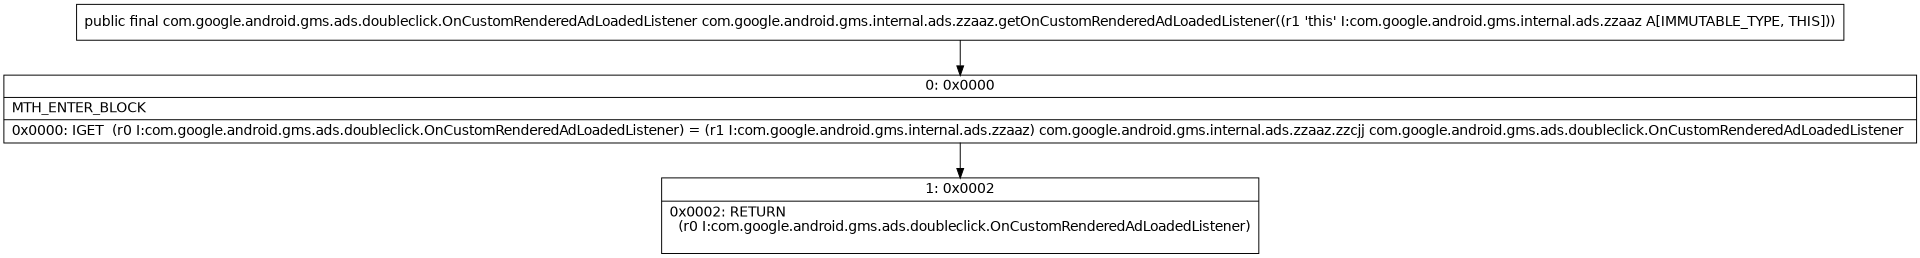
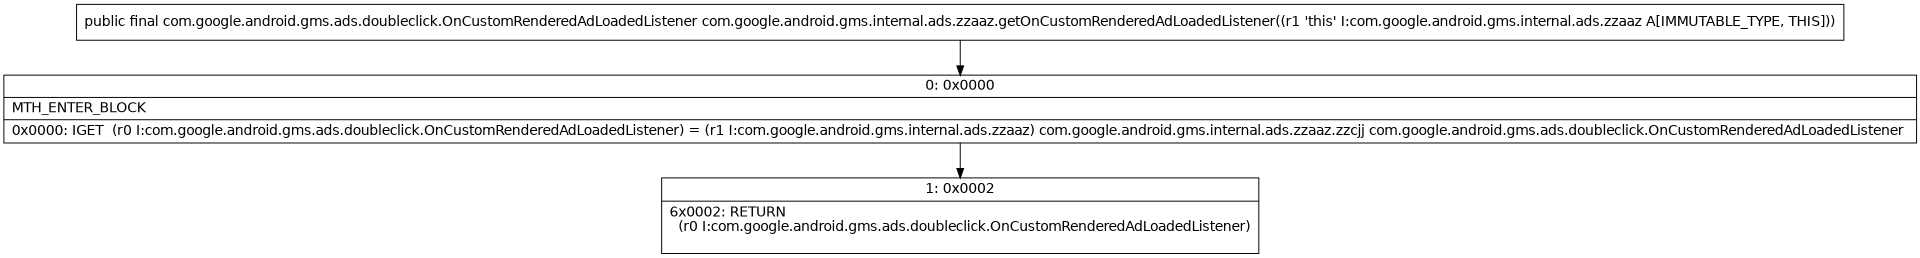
node "1: 0x0002": text "0x0002: RETURN" -> "6x0002: RETURN"
